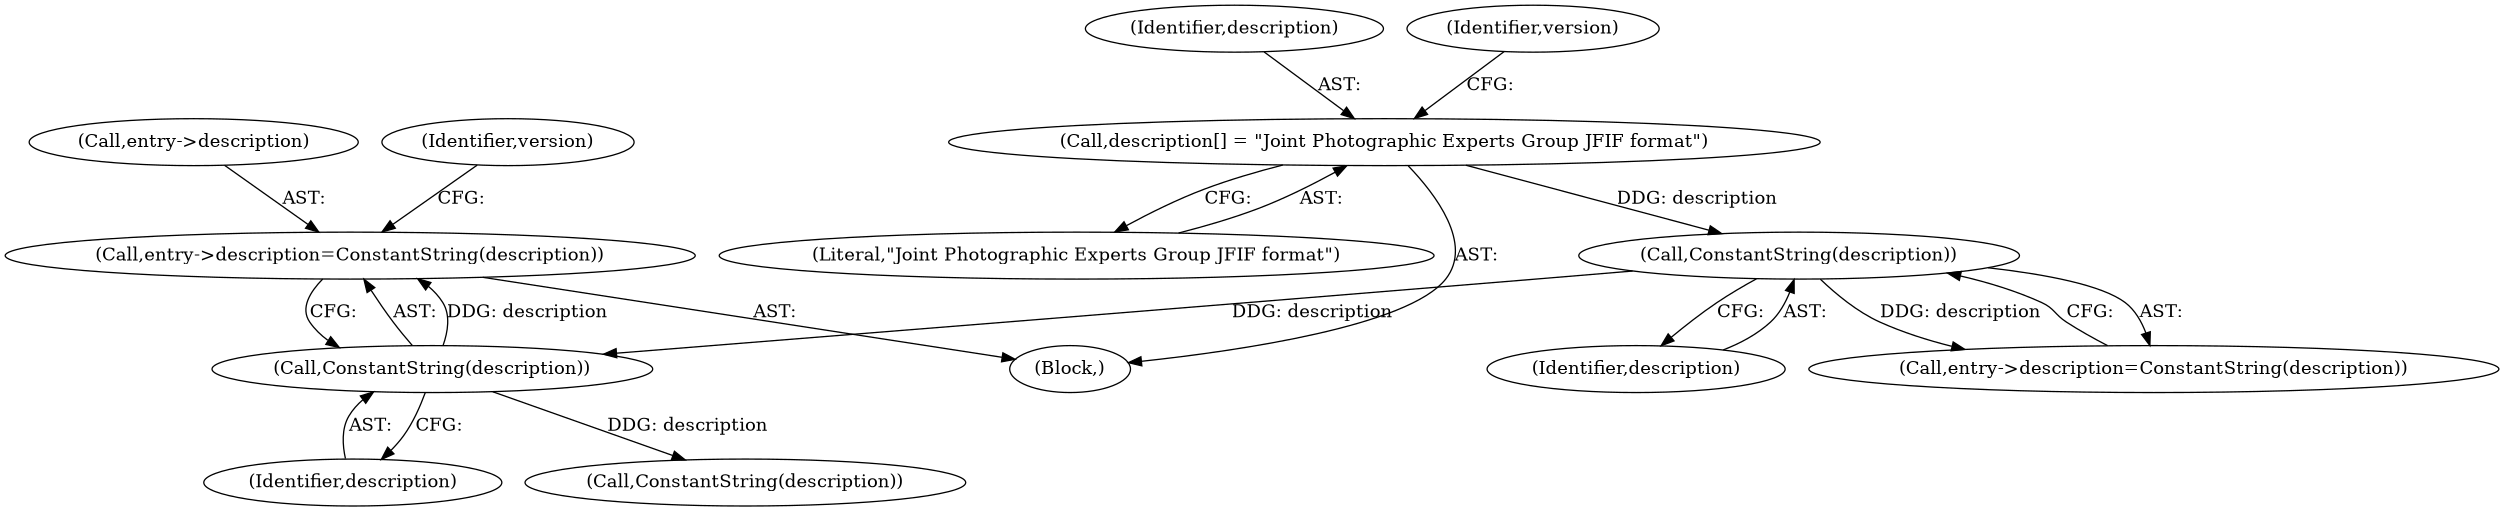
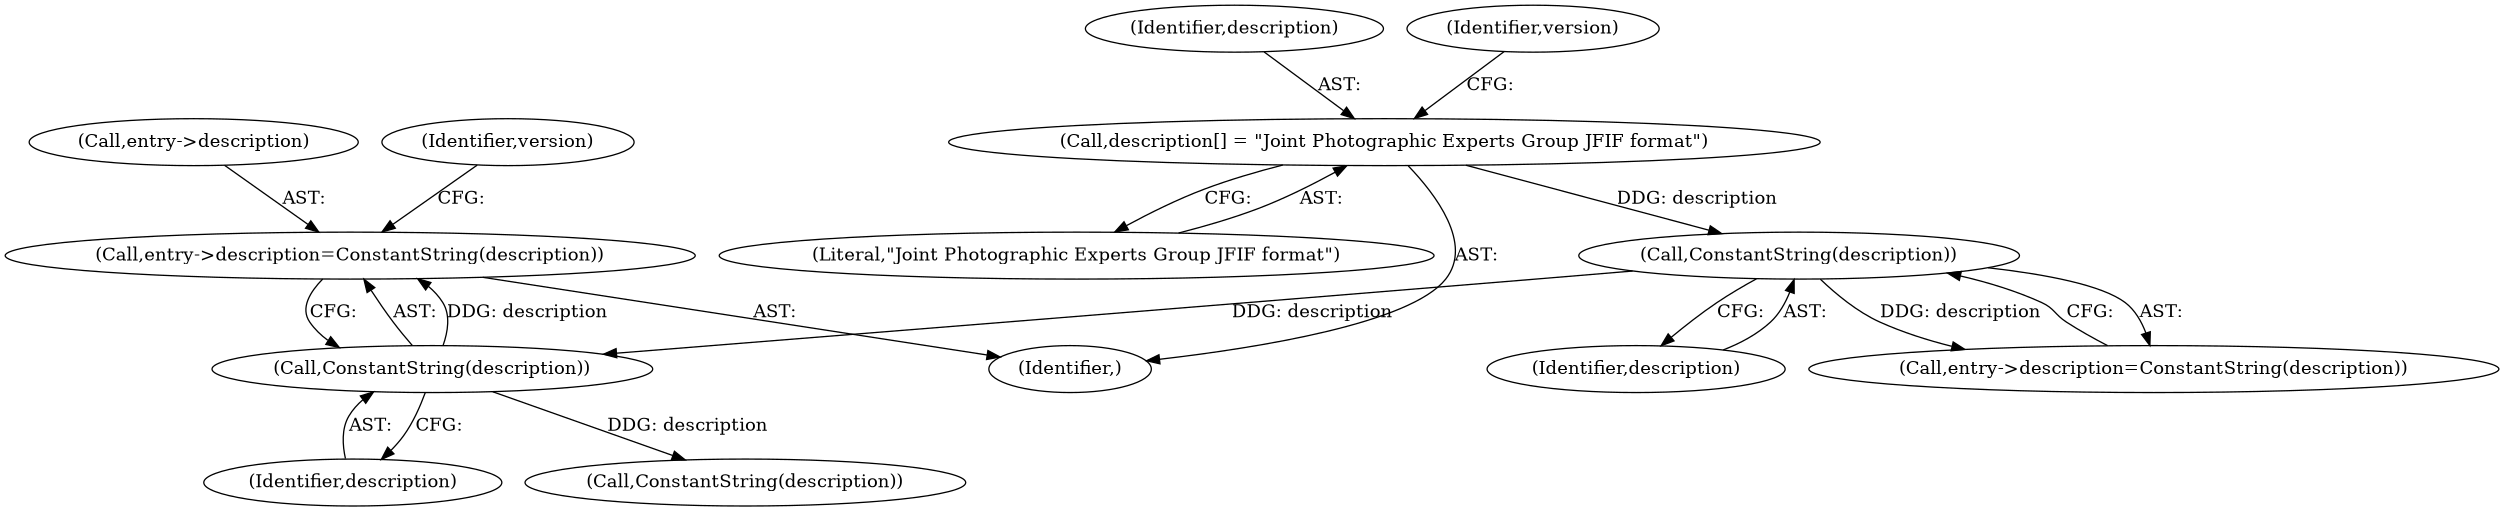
node "(Block,)": label "(Block,)" -> "(Identifier,)"
